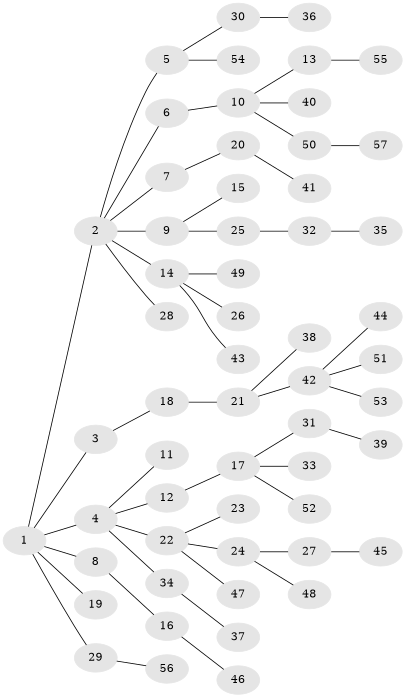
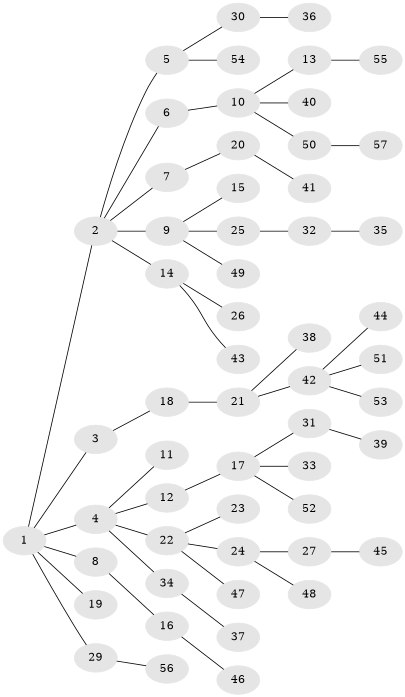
edge "14" -- "49": now "9" -- "49"
node "28": removed
